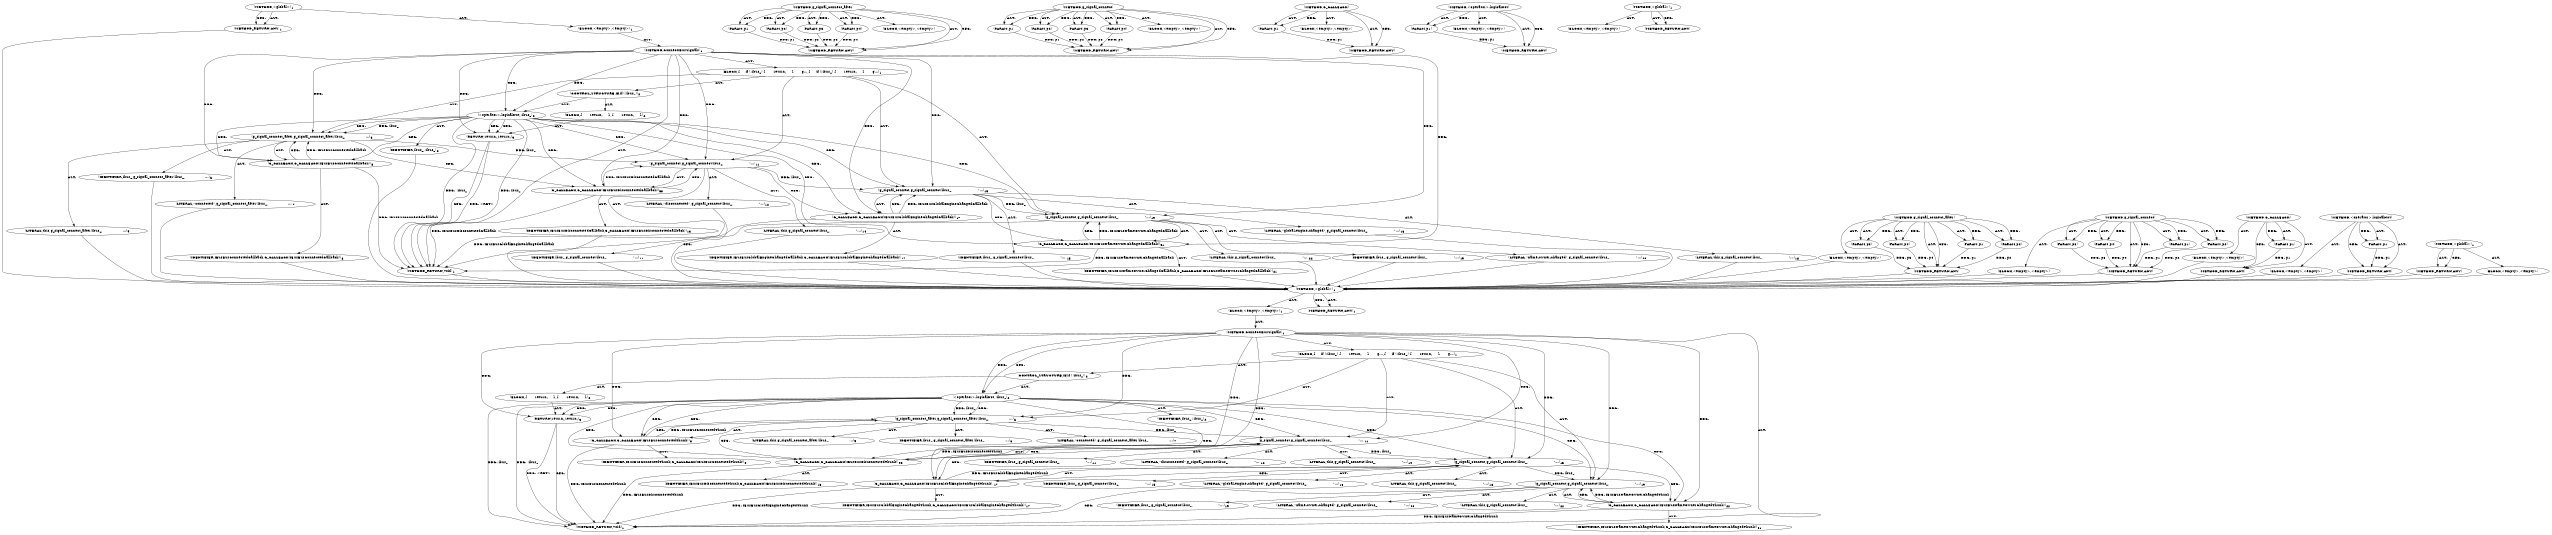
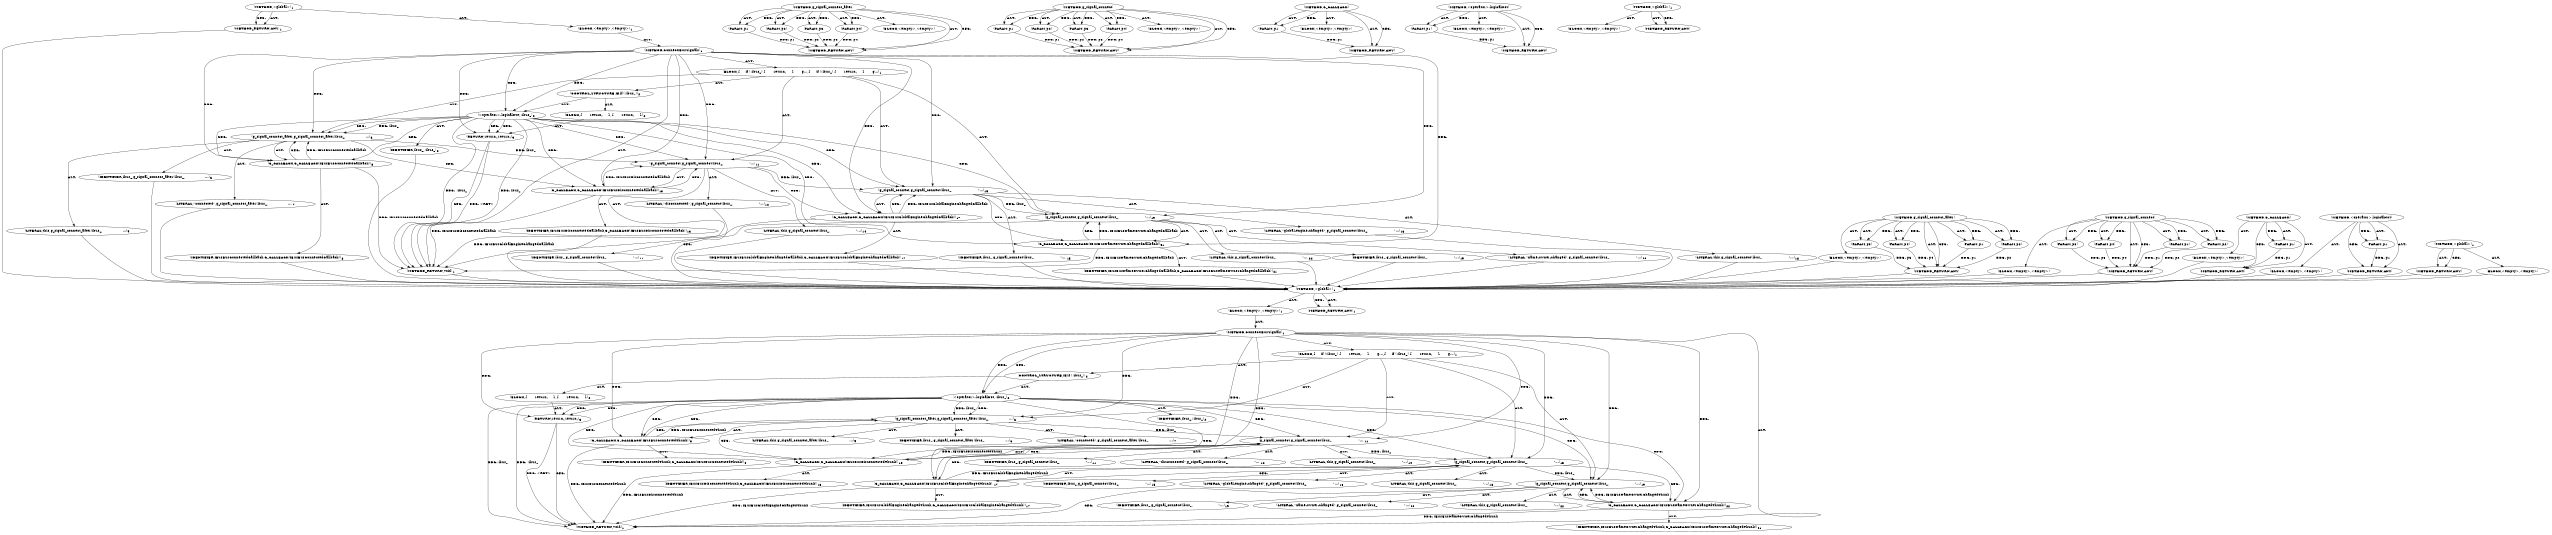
node "(G_CALLBACK,G_CALLBACK(IBusBusDisconnectedCallback))": text "53" -> "13"
node "(G_CALLBACK,G_CALLBACK(IBusBusDisconnectedThunk))": text "93" -> "13"
